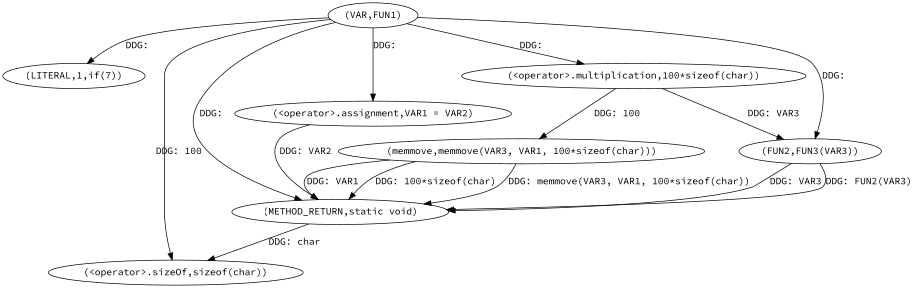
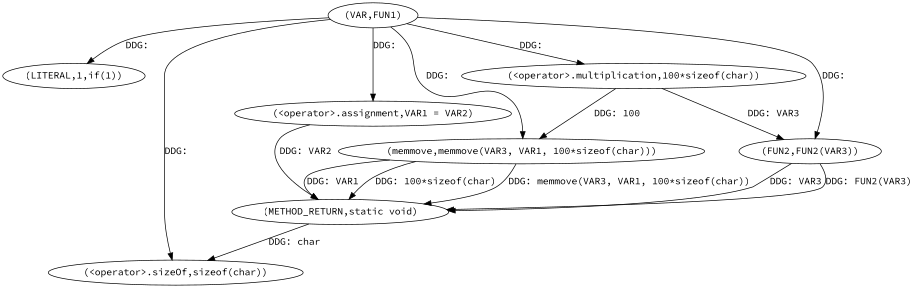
node "(LITERAL,1,if(7))": label "(LITERAL,1,if(7))" -> "(LITERAL,1,if(1))"
edge "(VAR,FUN1)" -> "(METHOD_RETURN,static void)": now "(VAR,FUN1)" -> "(memmove,memmove(VAR3, VAR1, 100*sizeof(char)))"
edge "(VAR,FUN1)" -> "(<operator>.sizeOf,sizeof(char))": label "DDG: 100" -> "DDG: "
node "(FUN2,FUN3(VAR3))": label "(FUN2,FUN3(VAR3))" -> "(FUN2,FUN2(VAR3))"
